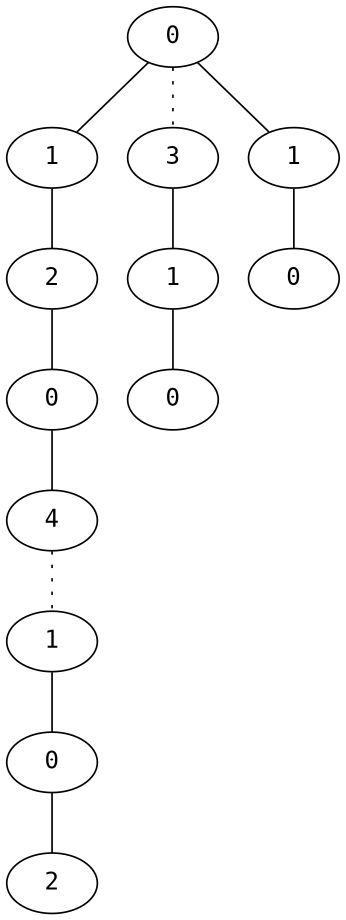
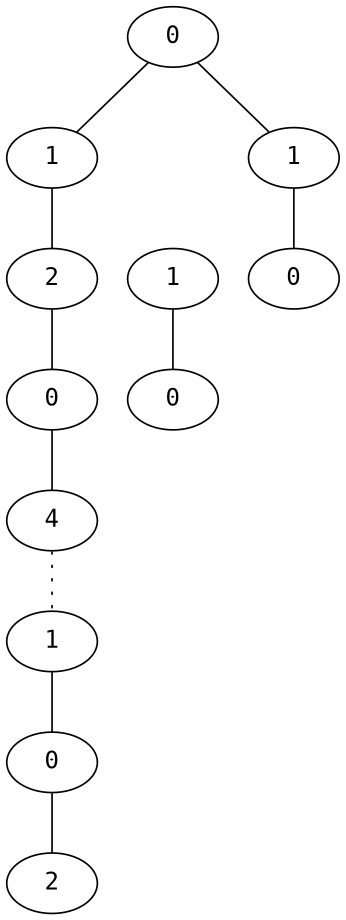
node "3": removed
